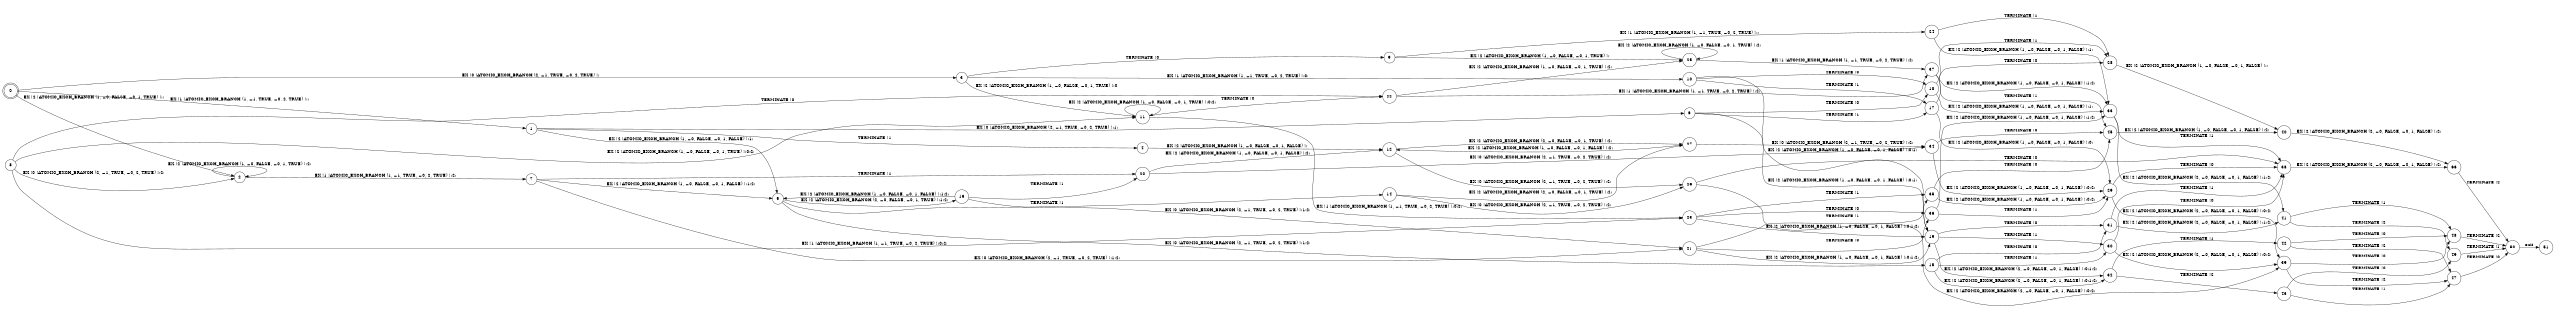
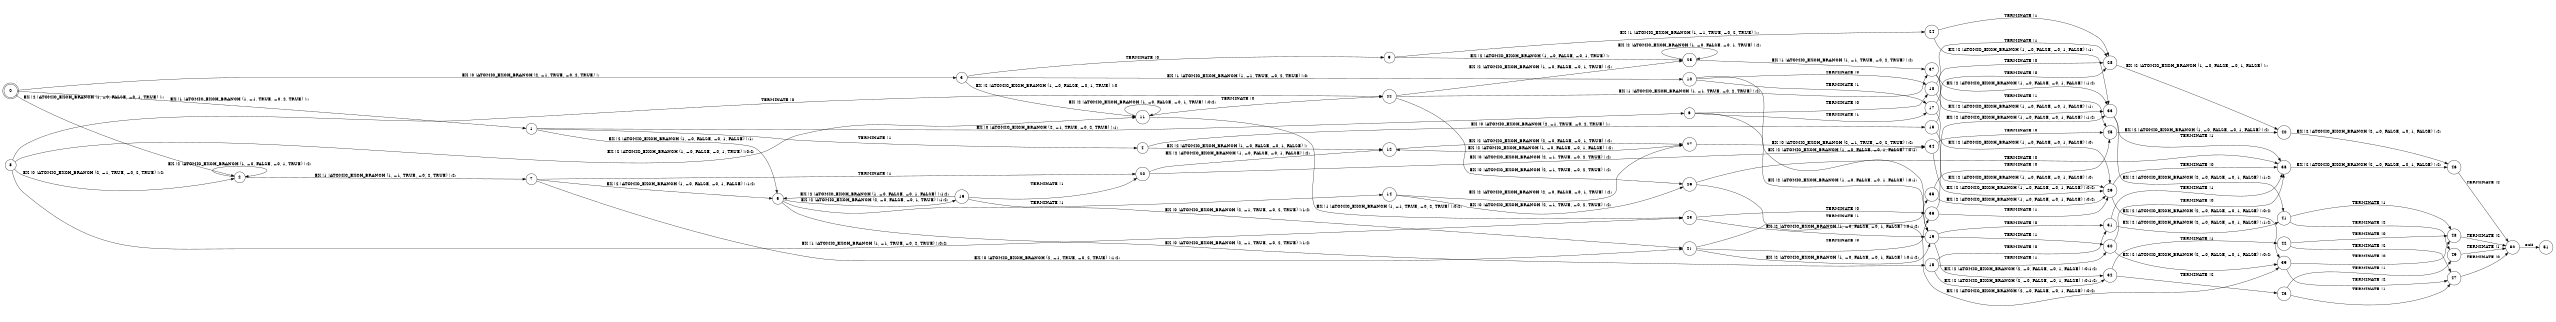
node "13": added
node "66": label "66" -> "46"
edge "12" -> "26": now "22" -> "26"
edge "23" -> "35": removed, label "TERMINATE !1"
edge "43" -> "49": label "TERMINATE !0" -> "TERMINATE !1"
